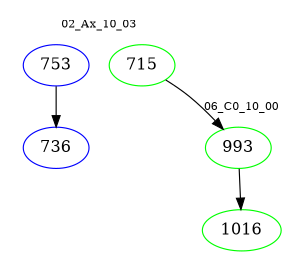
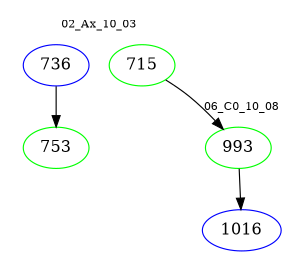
node "753": color blue -> green
edge "753" -> "736": reversed
cluster "06_C0_10_00": label "06_C0_10_00" -> "06_C0_10_08"
node "1016": color green -> blue
